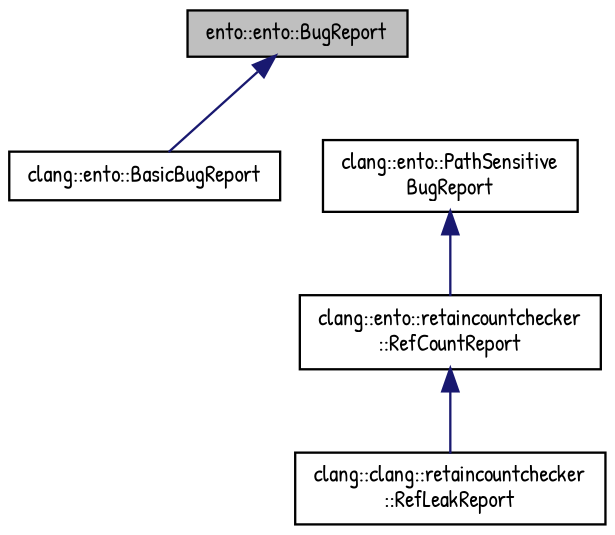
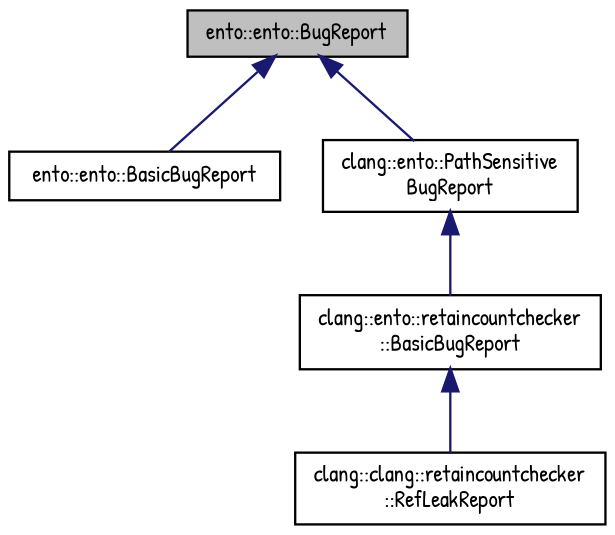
edge "clang::ento::PathSensitive BugReport" -> "ento::ento::BugReport": added
node "clang::ento::BasicBugReport": label "clang::ento::BasicBugReport" -> "ento::ento::BasicBugReport"
node "clang::ento::retaincountchecker ::RefCountReport": label "clang::ento::retaincountchecker ::RefCountReport" -> "clang::ento::retaincountchecker ::BasicBugReport"
